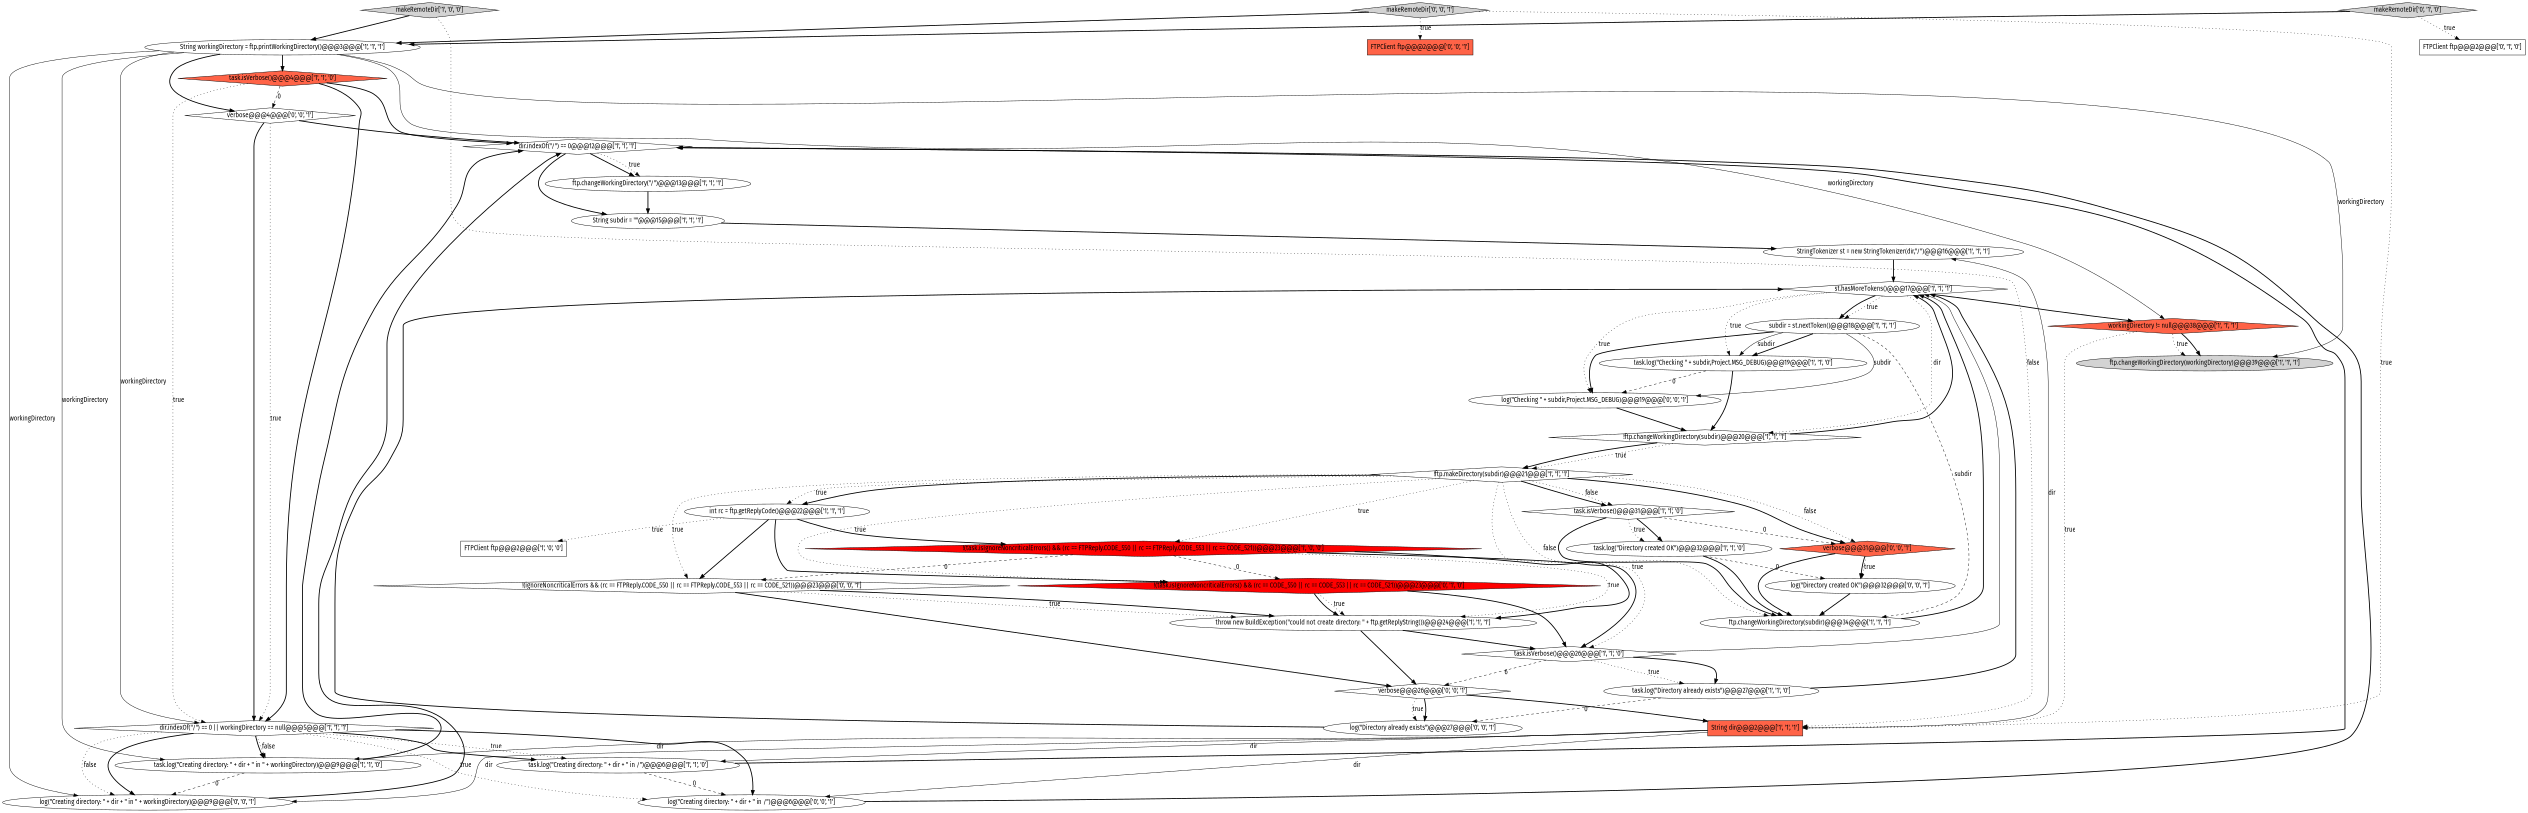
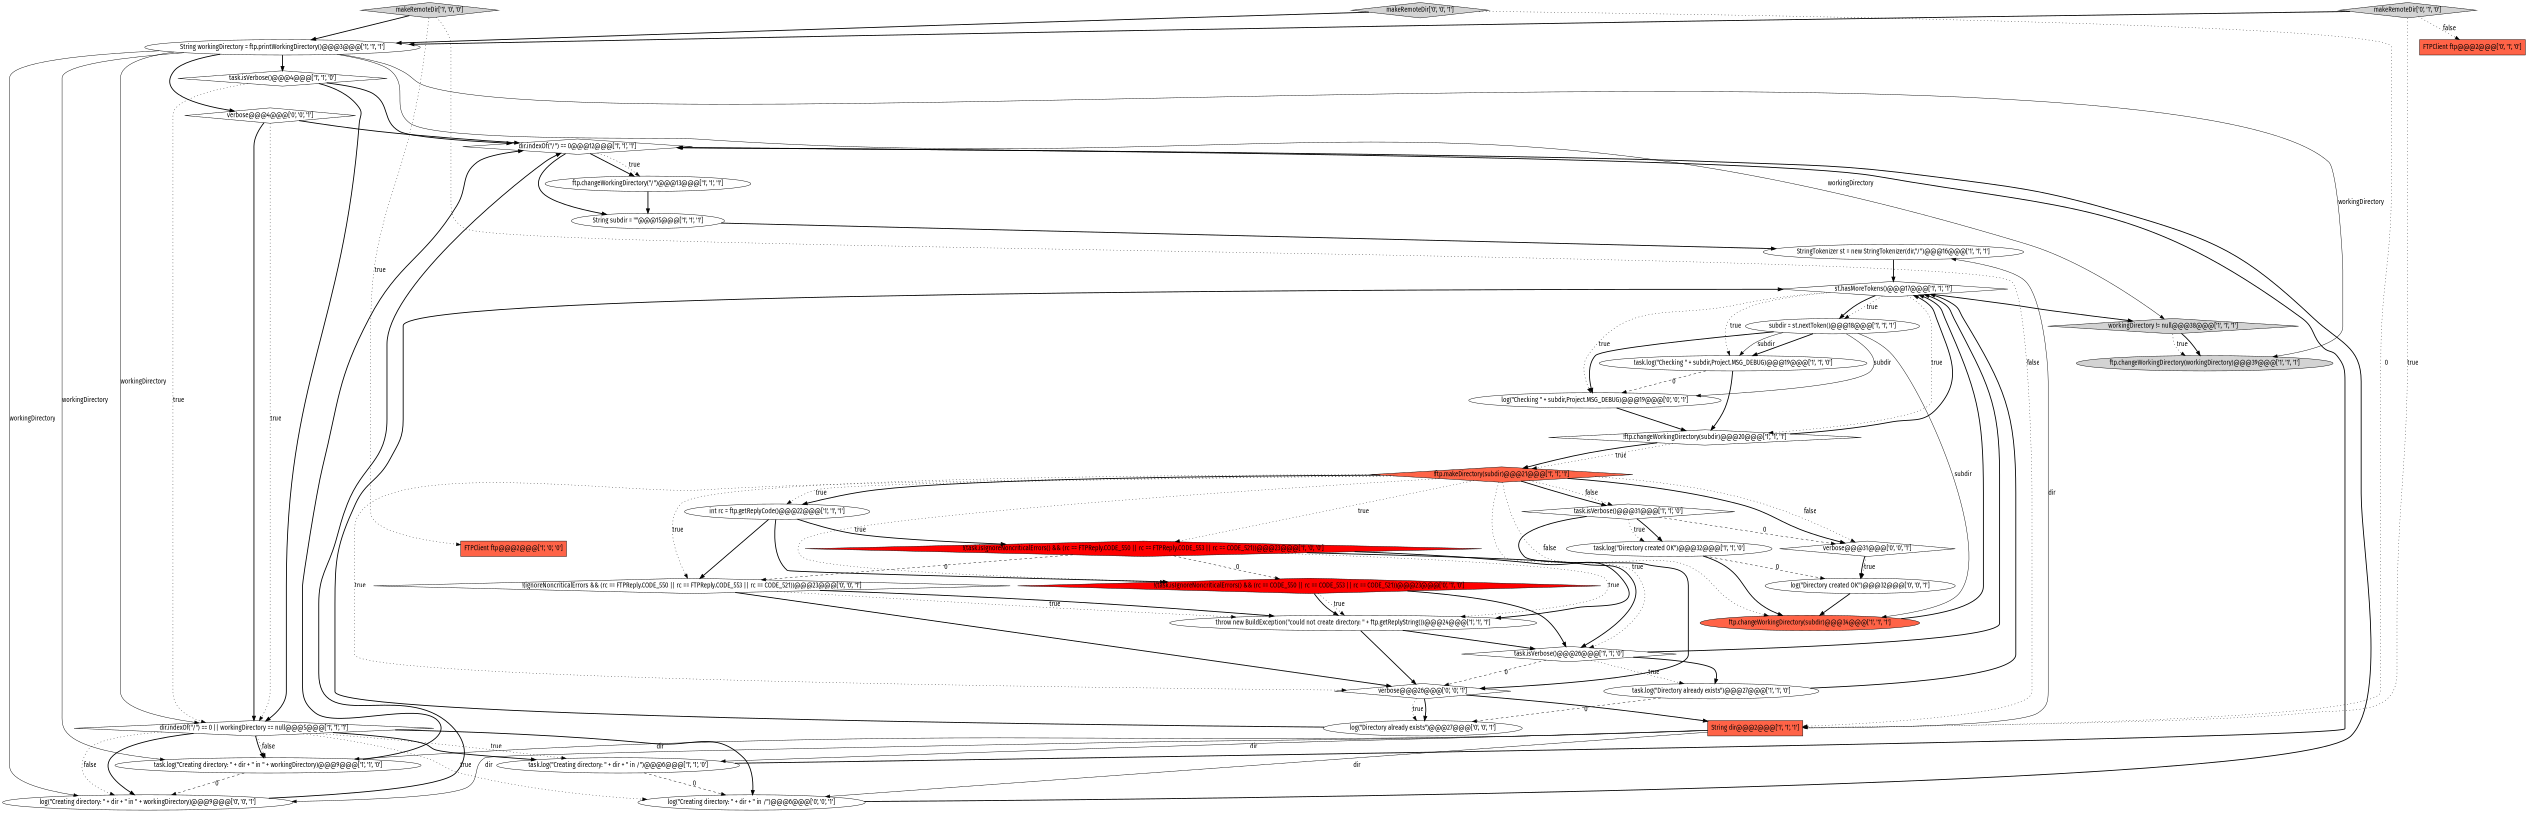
edge "makeRemoteDir['0', '1', '0']" -> "FTPClient ftp@@@2@@@['0', '1', '0']": label "true" -> "false"
node "FTPClient ftp@@@2@@@['0', '0', '1']": removed
node "FTPClient ftp@@@2@@@['0', '1', '0']": fillcolor white -> tomato
node "task.isVerbose()@@@4@@@['1', '1', '0']": fillcolor tomato -> white
edge "task.isVerbose()@@@4@@@['1', '1', '0']" -> "verbose@@@4@@@['0', '0', '1']": removed, label "0"
node "workingDirectory != null@@@38@@@['1', '1', '1']": fillcolor tomato -> lightgray
edge "st.hasMoreTokens()@@@17@@@['1', '1', '1']" -> "!ftp.changeWorkingDirectory(subdir)@@@20@@@['1', '1', '1']": label "dir" -> "true"
edge "makeRemoteDir['0', '0', '1']" -> "String dir@@@2@@@['1', '1', '1']": label "true" -> "0"
node "!ftp.makeDirectory(subdir)@@@21@@@['1', '1', '1']": fillcolor white -> tomato
edge "subdir = st.nextToken()@@@18@@@['1', '1', '1']" -> "ftp.changeWorkingDirectory(subdir)@@@34@@@['1', '1', '1']": style dashed -> solid
edge "int rc = ftp.getReplyCode()@@@22@@@['1', '1', '1']" -> "FTPClient ftp@@@2@@@['1', '0', '0']": now "makeRemoteDir['1', '0', '0']" -> "FTPClient ftp@@@2@@@['1', '0', '0']"
node "FTPClient ftp@@@2@@@['1', '0', '0']": fillcolor white -> tomato
node "verbose@@@31@@@['0', '0', '1']": fillcolor tomato -> white
edge "!ftp.makeDirectory(subdir)@@@21@@@['1', '1', '1']" -> "verbose@@@26@@@['0', '0', '1']": added, label "true"
edge "task.isVerbose()@@@31@@@['1', '1', '0']" -> "ftp.changeWorkingDirectory(subdir)@@@34@@@['1', '1', '1']": now "task.isVerbose()@@@31@@@['1', '1', '0']" -> "verbose@@@26@@@['0', '0', '1']"
edge "verbose@@@31@@@['0', '0', '1']" -> "ftp.changeWorkingDirectory(subdir)@@@34@@@['1', '1', '1']": removed
node "ftp.changeWorkingDirectory(subdir)@@@34@@@['1', '1', '1']": fillcolor white -> tomato
edge "workingDirectory != null@@@38@@@['1', '1', '1']" -> "String dir@@@2@@@['1', '1', '1']": now "makeRemoteDir['0', '1', '0']" -> "String dir@@@2@@@['1', '1', '1']"
edge "task.isVerbose()@@@26@@@['1', '1', '0']" -> "st.hasMoreTokens()@@@17@@@['1', '1', '1']": style solid -> bold
edge "task.isVerbose()@@@26@@@['1', '1', '0']" -> "verbose@@@26@@@['0', '0', '1']": label "6" -> "0"
